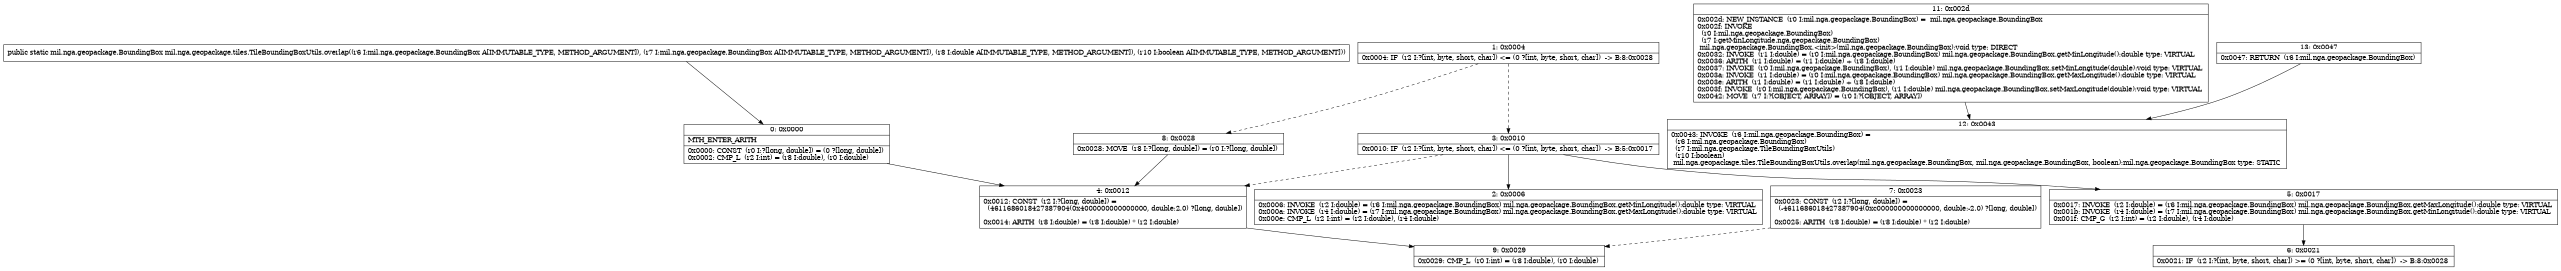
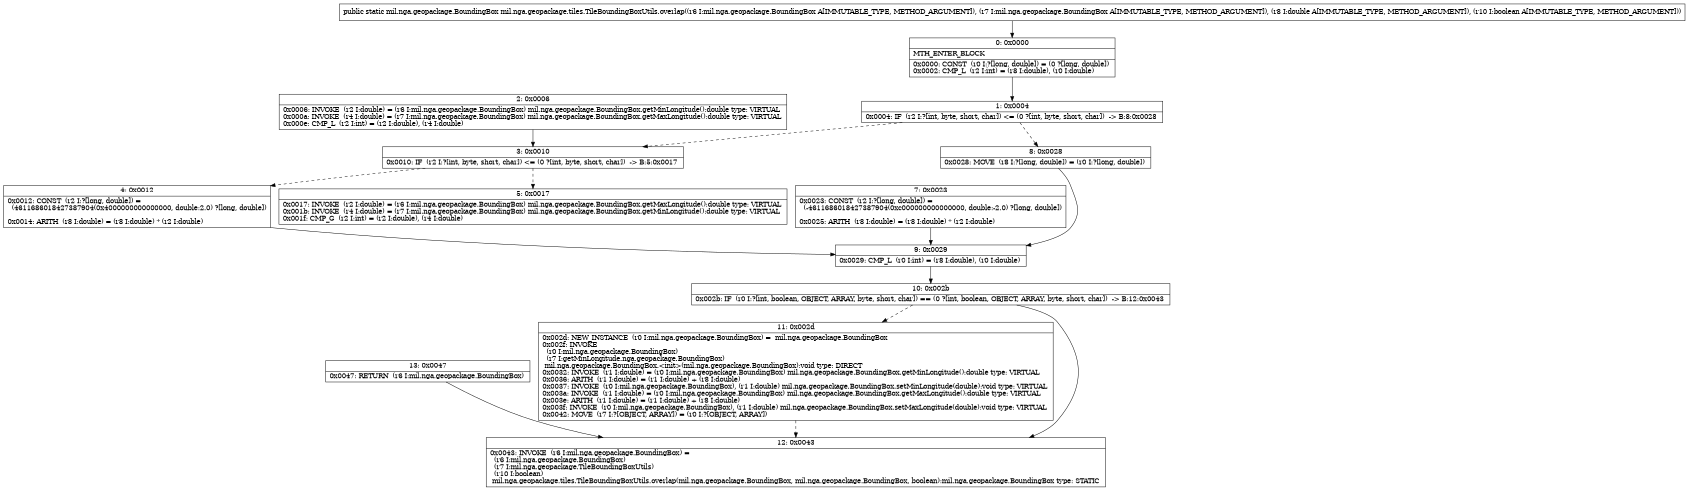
edge "11: 0x002d" -> "12: 0x0043": style solid -> dashed
node "0: 0x0000": text "MTH_ENTER_ARITH" -> "MTH_ENTER_BLOCK"
edge "8: 0x0028" -> "4: 0x0012": now "8: 0x0028" -> "9: 0x0029"
edge "3: 0x0010" -> "2: 0x0006": reversed
edge "0: 0x0000" -> "4: 0x0012": now "0: 0x0000" -> "1: 0x0004"
edge "3: 0x0010" -> "5: 0x0017": style solid -> dashed
edge "7: 0x0023" -> "9: 0x0029": style dashed -> solid
node "6: 0x0021": removed
node "10: 0x002b": added
